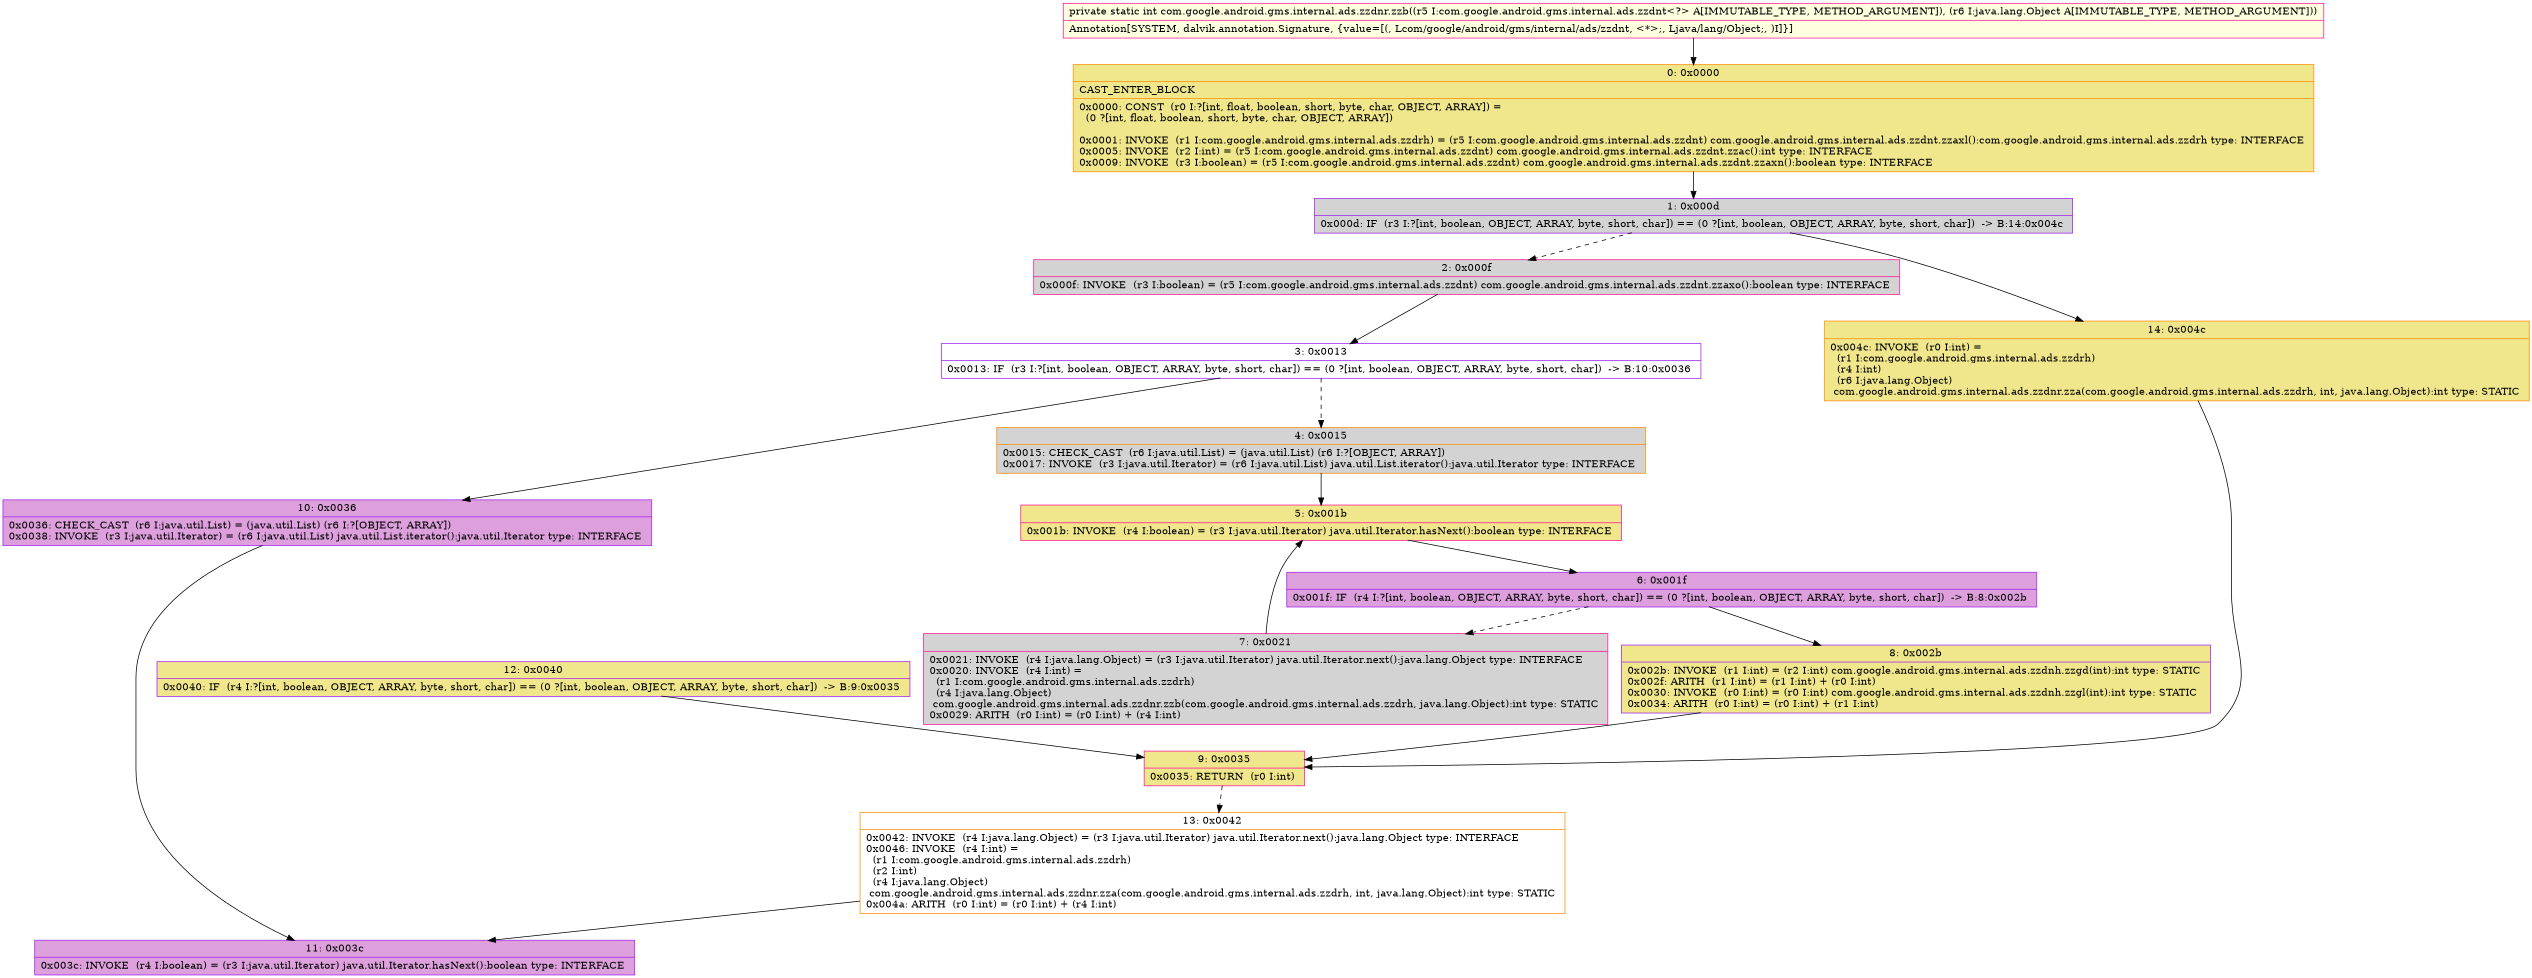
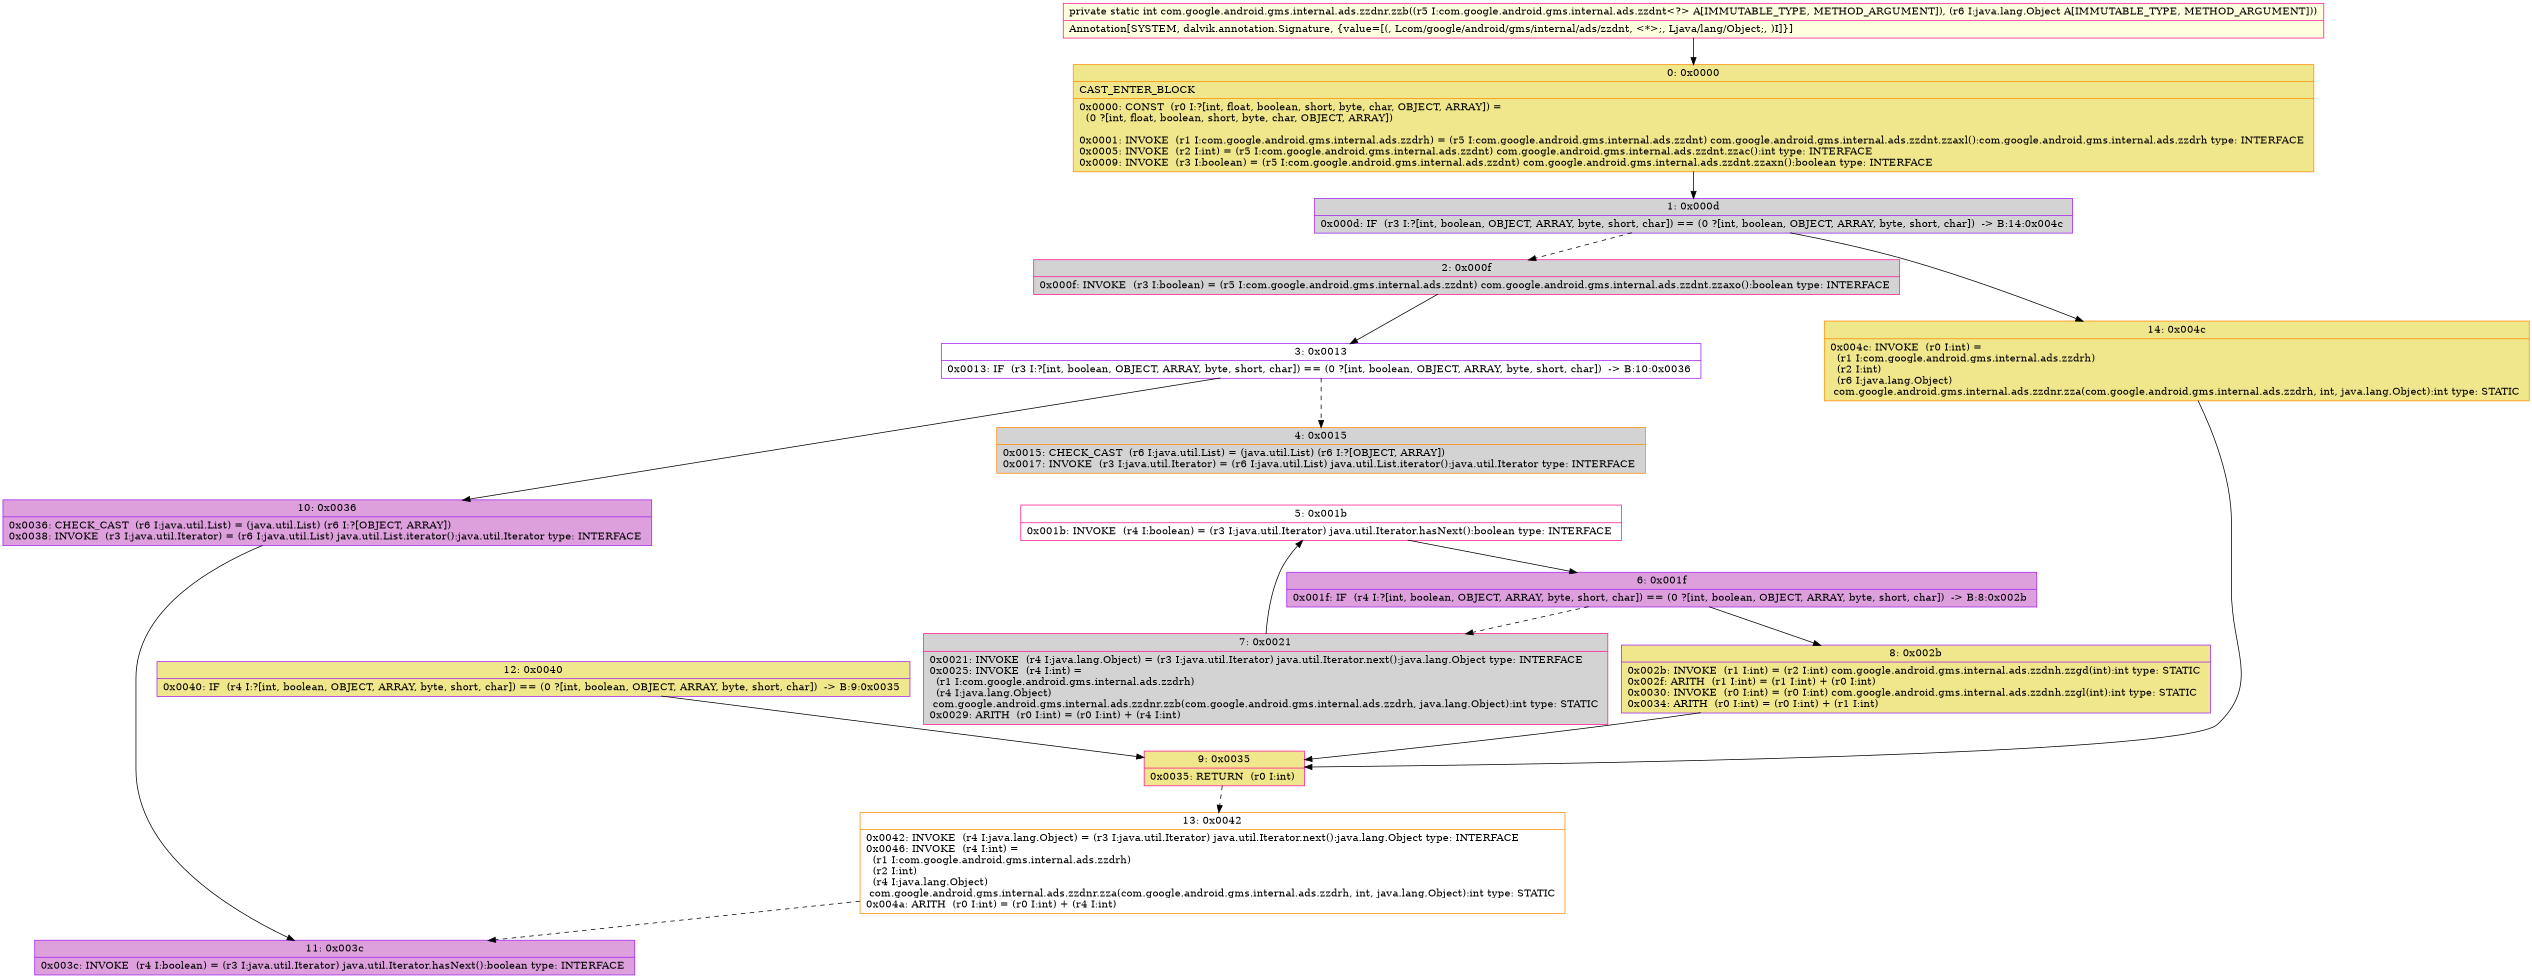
node "14: 0x004c": text "(r4 I:int)" -> "(r2 I:int)"
edge "4: 0x0015" -> "5: 0x001b": removed
node "5: 0x001b": fillcolor khaki -> white
node "7: 0x0021": text "0x0020: INVOKE  (r4 I:int) =" -> "0x0025: INVOKE  (r4 I:int) ="
edge "13: 0x0042" -> "11: 0x003c": style solid -> dashed
